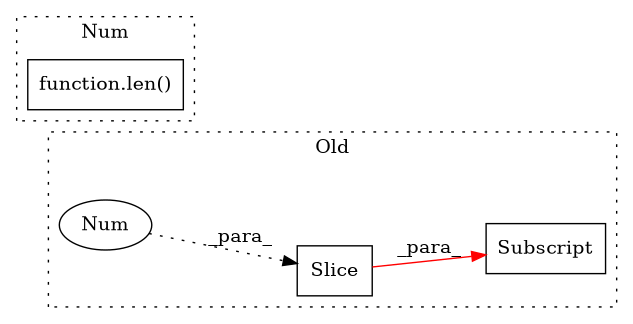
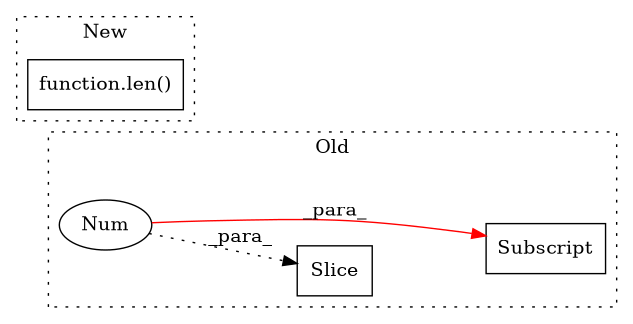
cluster "Num": label "Num" -> "New"
edge "Slice" -> "Subscript": now "Num" -> "Subscript"
